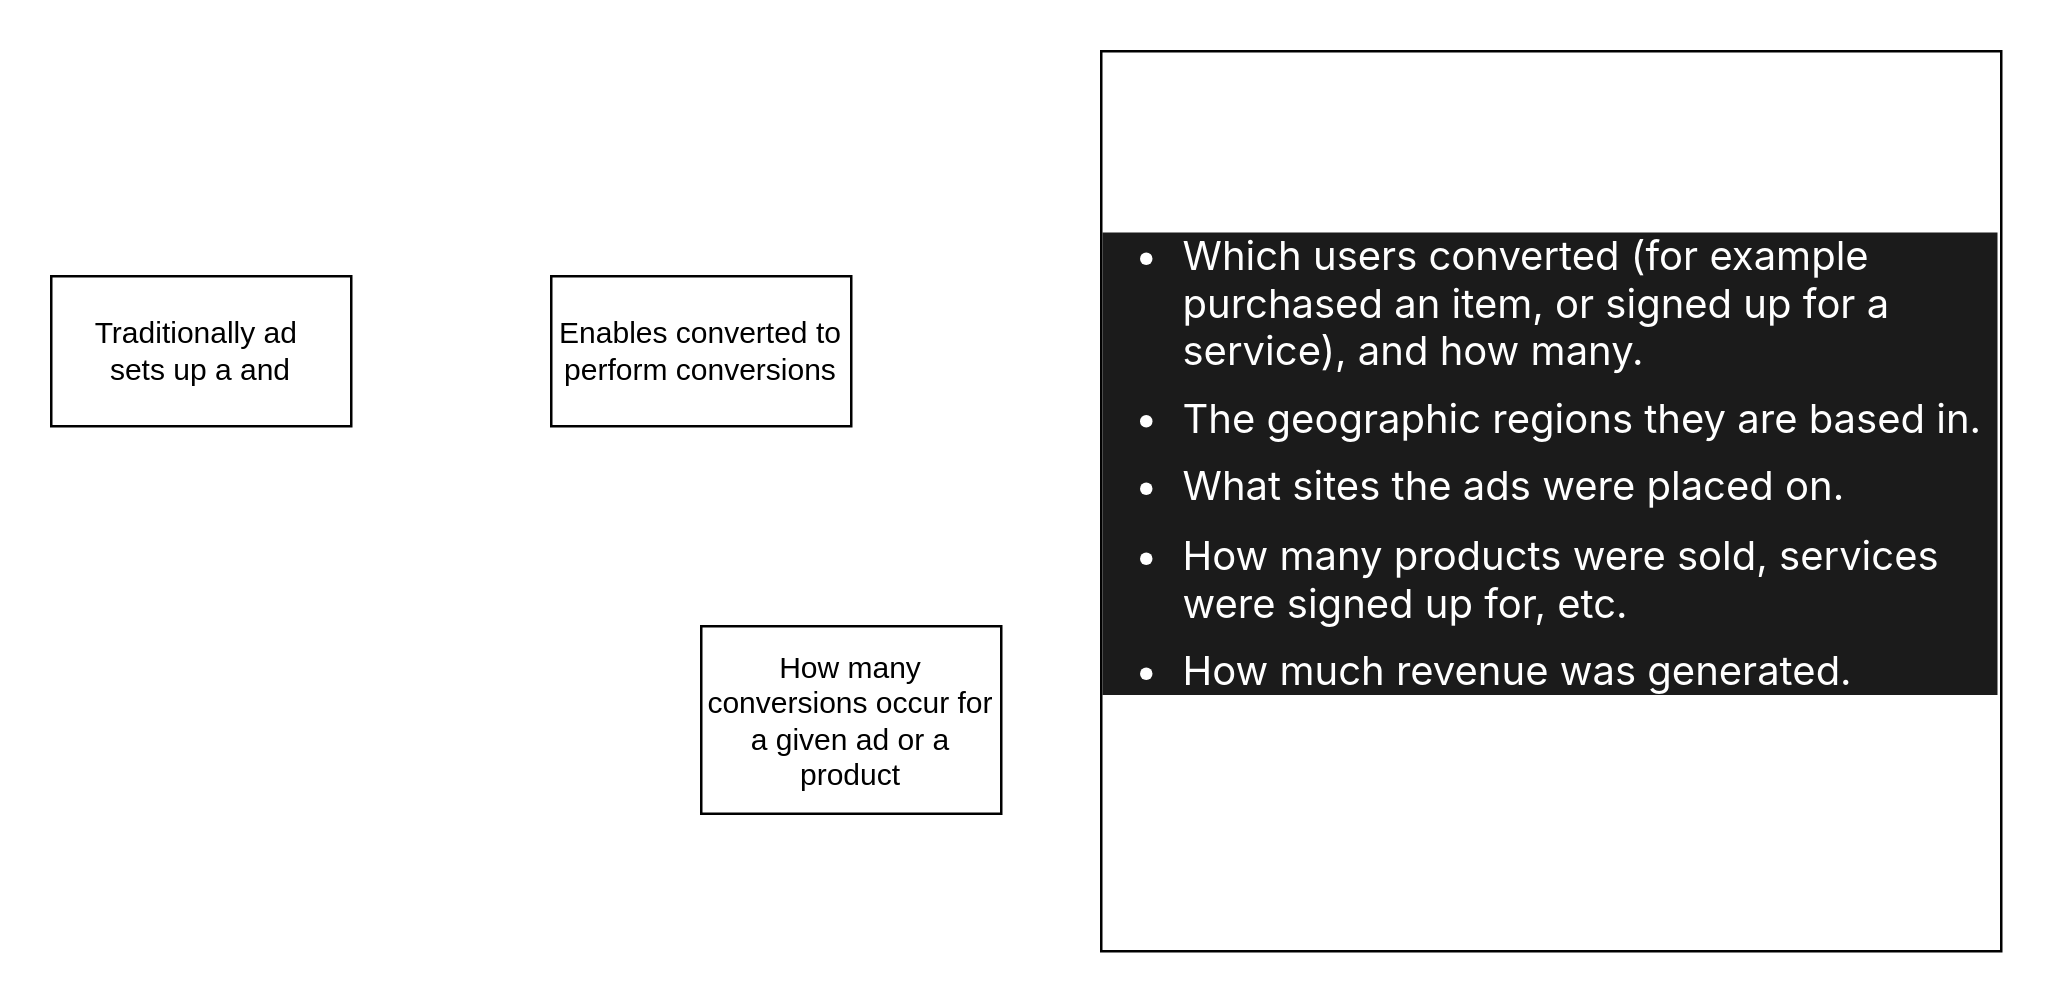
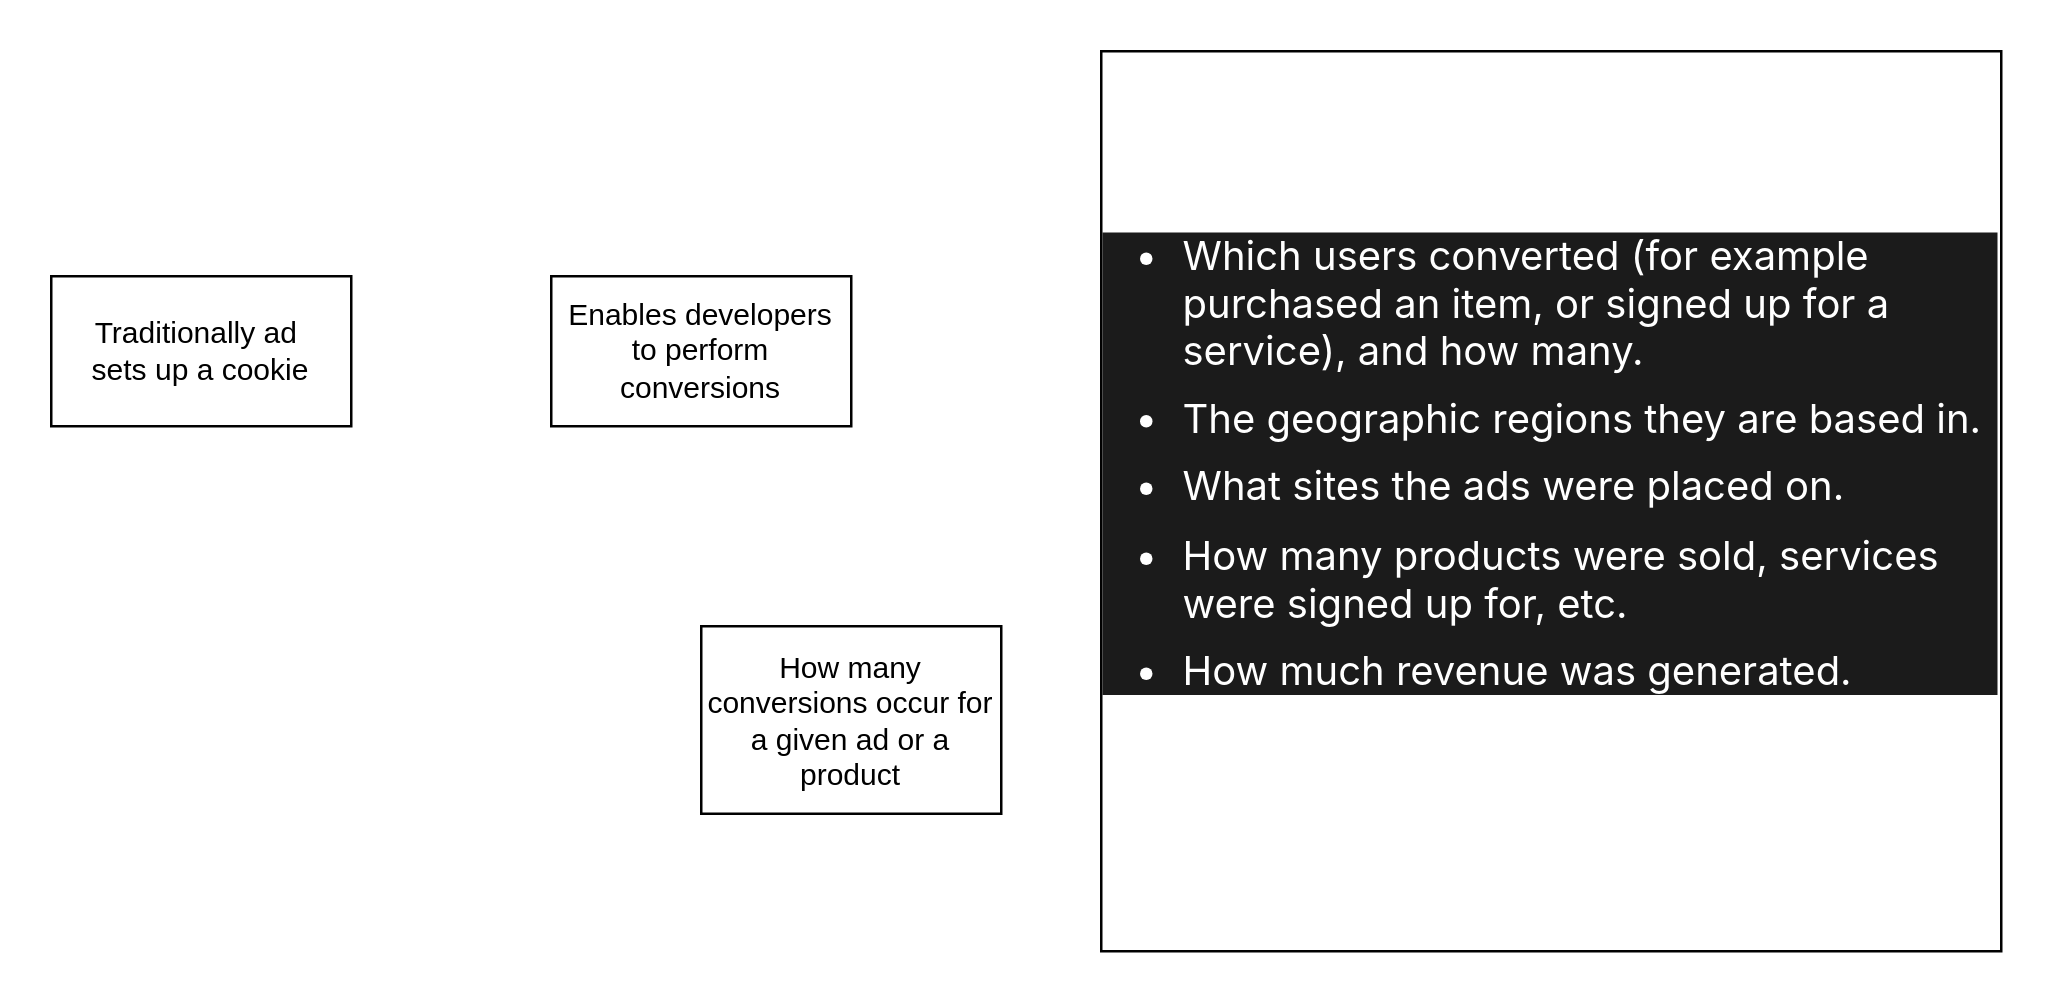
node "Traditionally ad sets up a and": label "Traditionally ad sets up a and" -> "Traditionally ad sets up a cookie"
node "Enables converted to perform conversions": label "Enables converted to perform conversions" -> "Enables developers to perform conversions"
